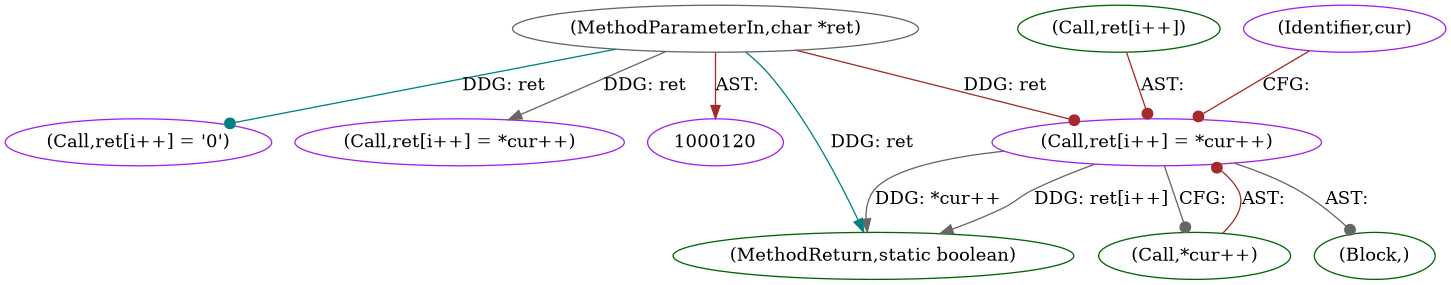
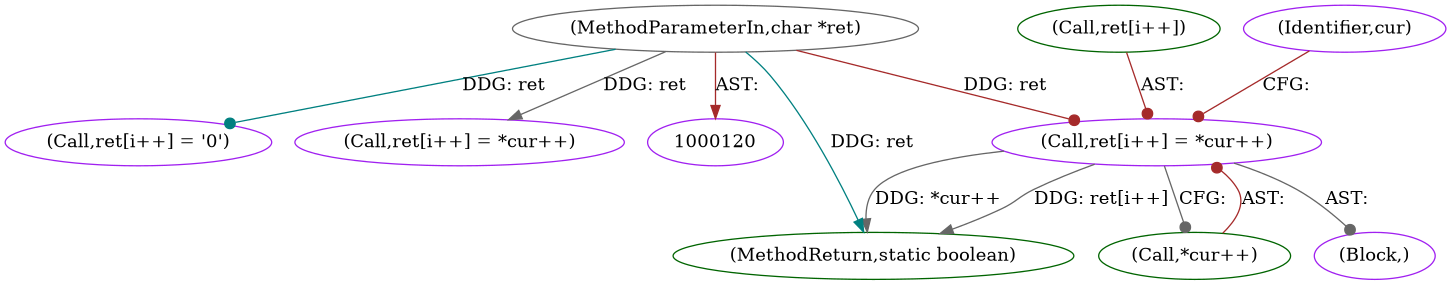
node "(Block,)": color darkgreen -> purple
